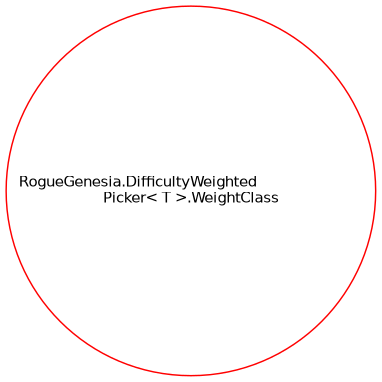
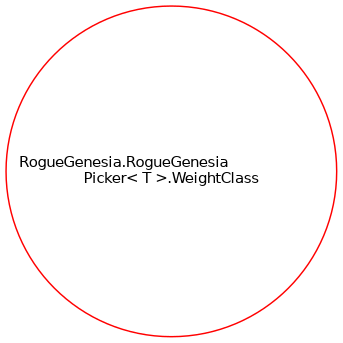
node "RogueGenesia.DifficultyWeighted Picker< T >.WeightClass": label "RogueGenesia.DifficultyWeighted Picker< T >.WeightClass" -> "RogueGenesia.RogueGenesia Picker< T >.WeightClass"
